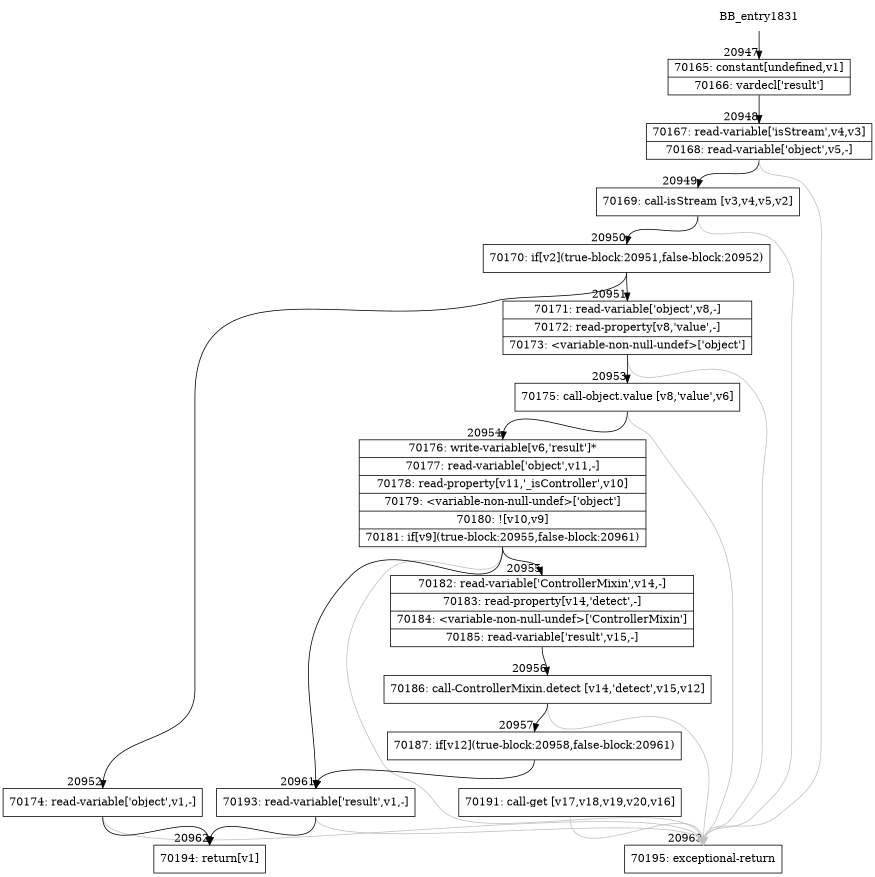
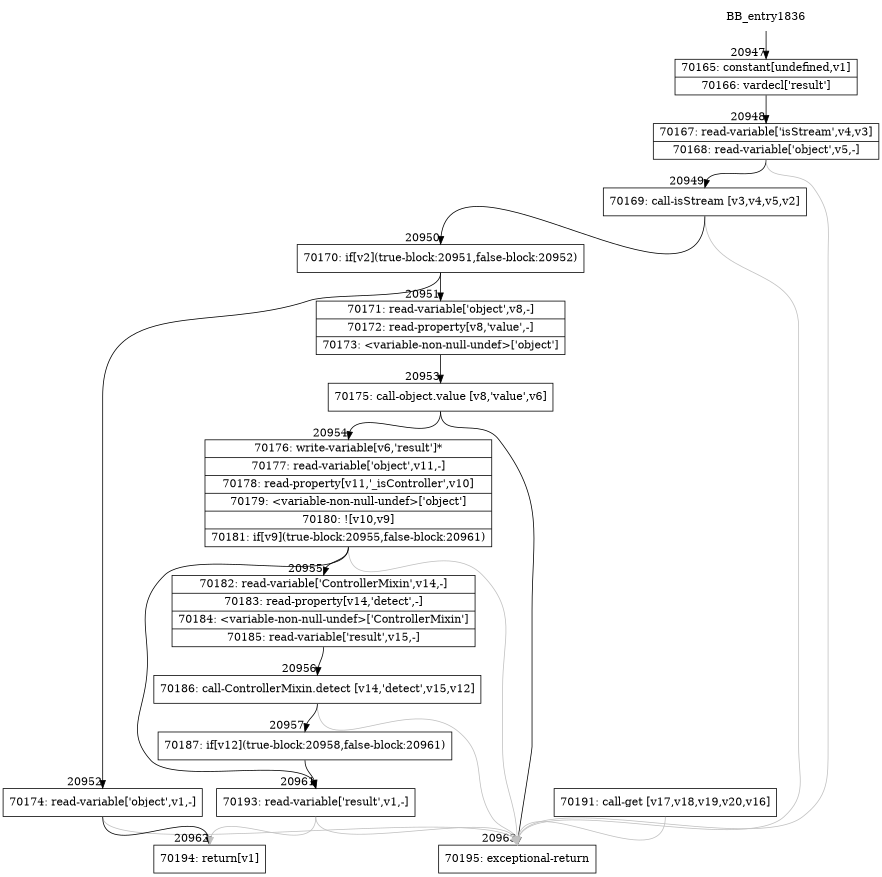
node "BB_entry1831": label "BB_entry1831" -> "BB_entry1836"
edge "70171: read-variable['object',v8,-]" -> "70195: exceptional-return": removed
edge "70175: call-object.value [v8,'value',v6]" -> "70195: exceptional-return": color gray -> black
edge "70193: read-variable['result',v1,-]" -> "70194: return[v1]": color black -> gray
